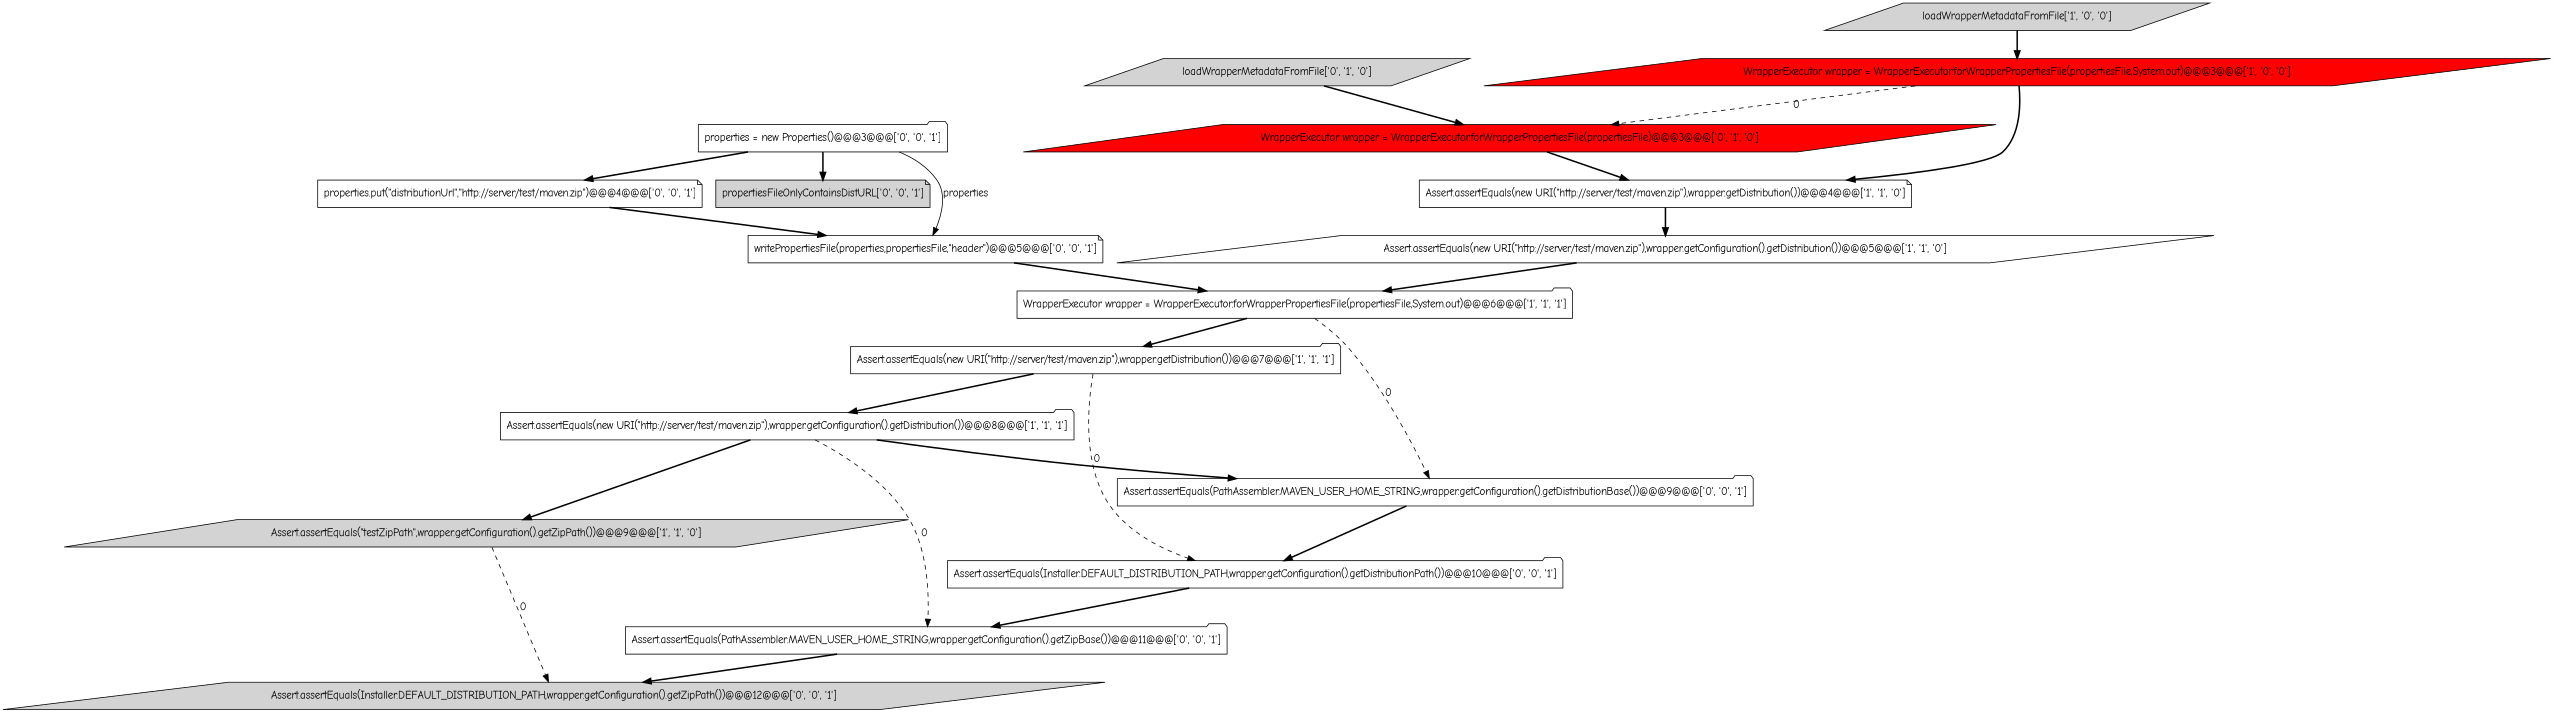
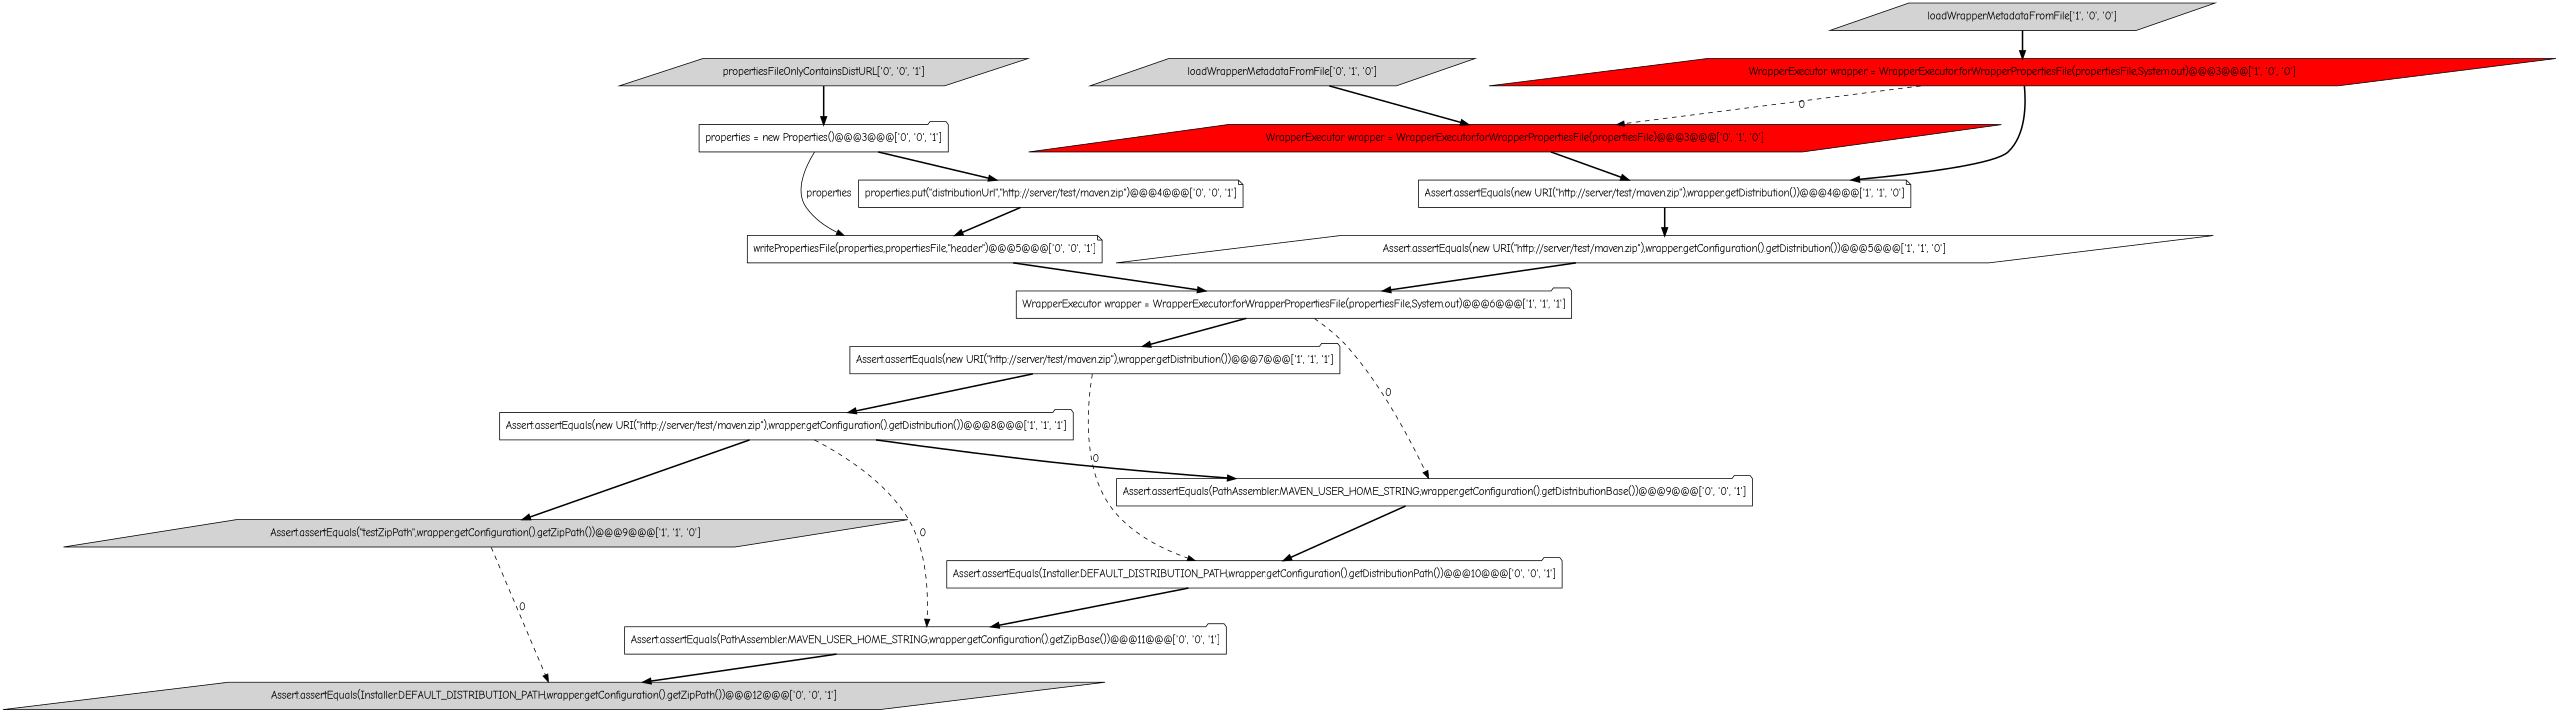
edge "properties = new Properties()@@@3@@@['0', '0', '1']" -> "propertiesFileOnlyContainsDistURL['0', '0', '1']": reversed
node "propertiesFileOnlyContainsDistURL['0', '0', '1']": shape note -> parallelogram
